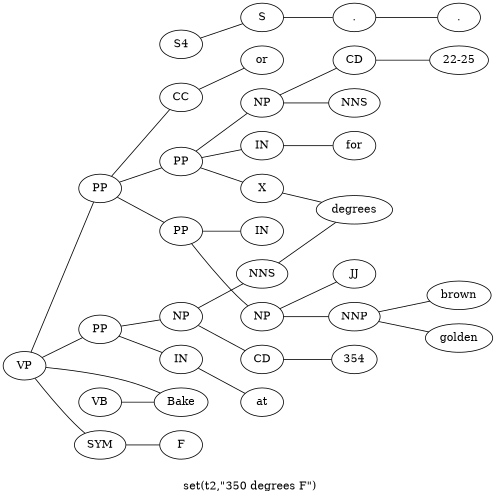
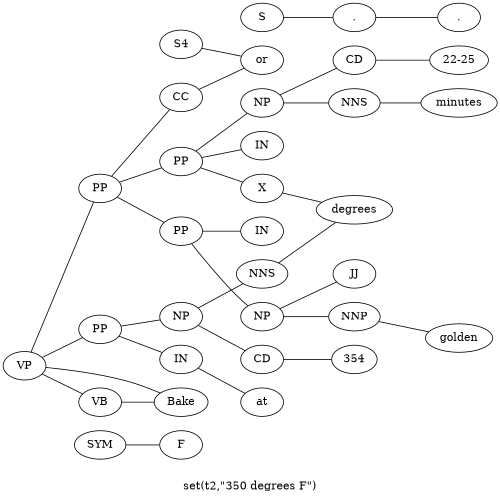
edge "S" -- "S4": now "or" -- "S4"
node "minutes": added
node "for": removed
node "brown": removed
edge "VP" -- "SYM": now "VP" -- "VB"
